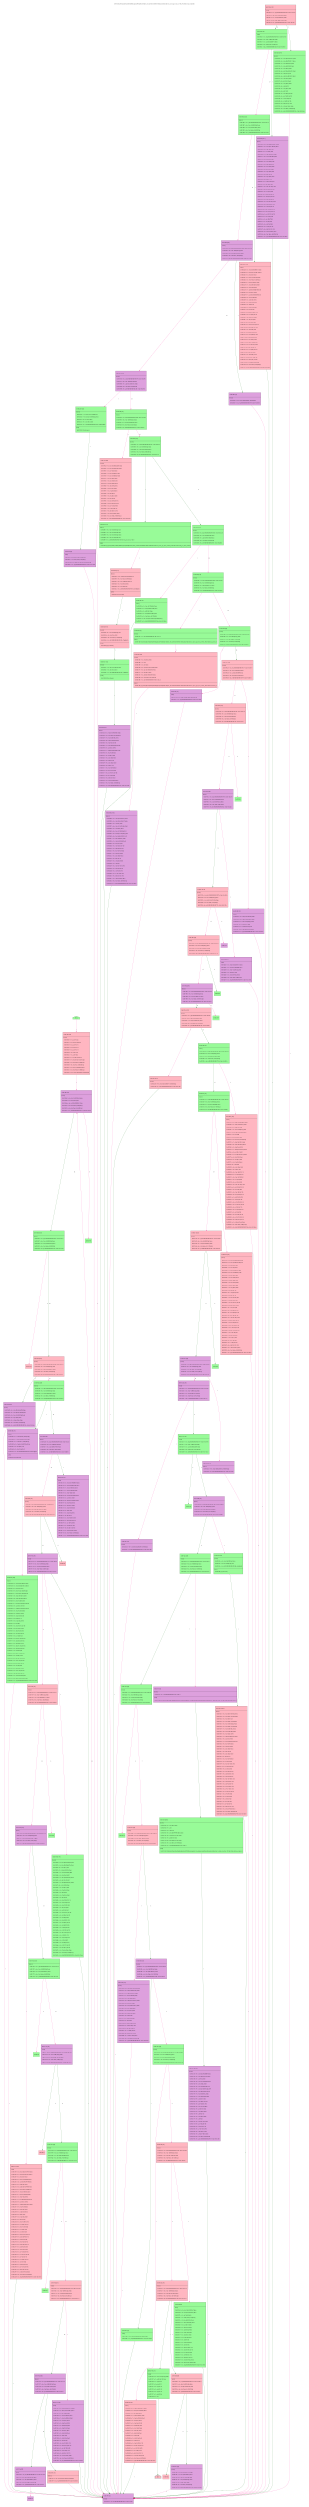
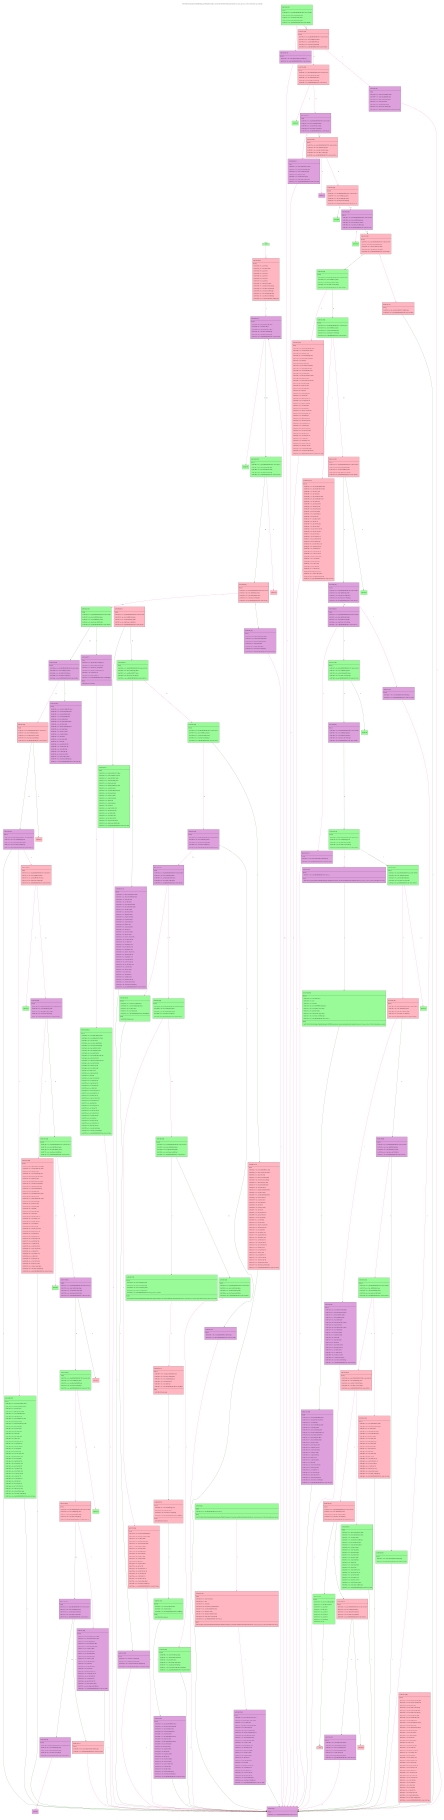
node "0x4018ea [28]": removed
node "0x401d16 [13]": removed
